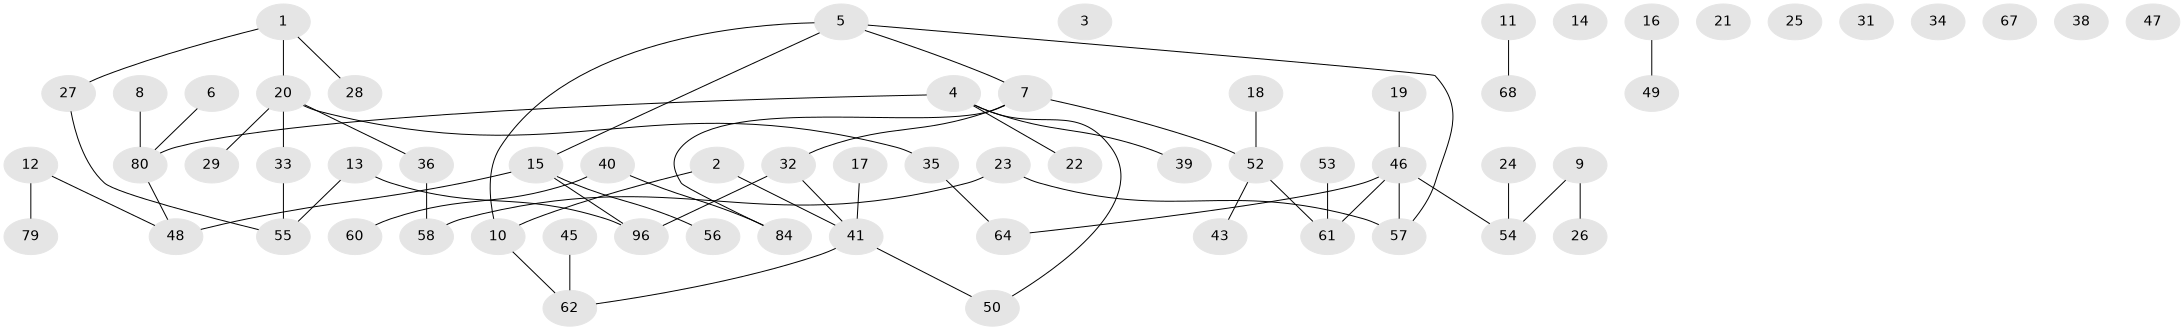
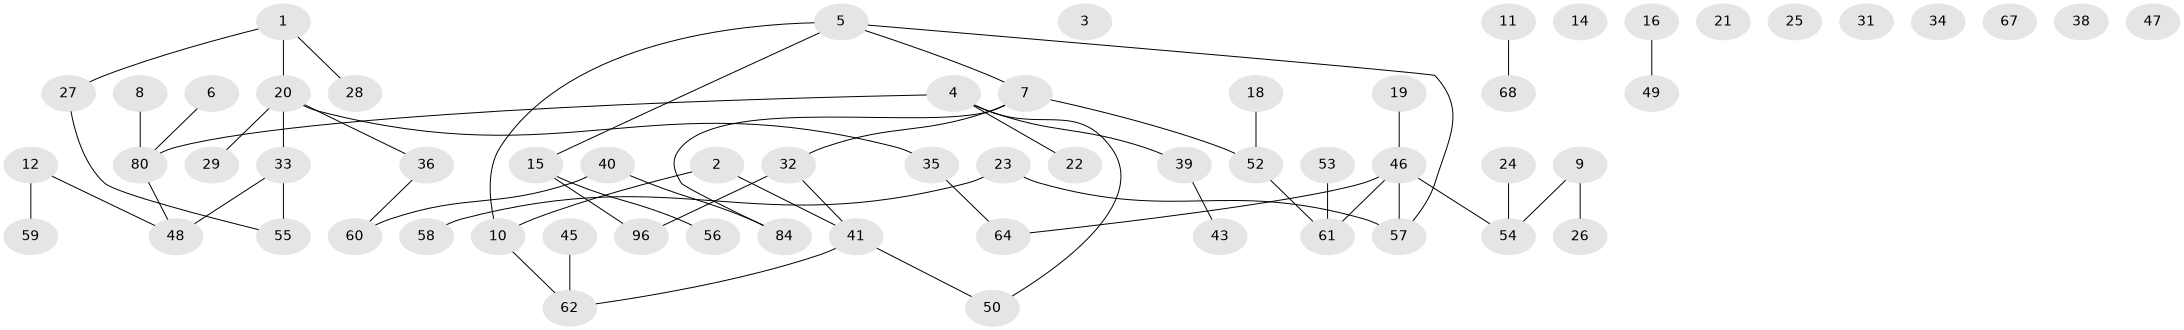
node "13": removed
node "17": removed
edge "52" -- "43": now "39" -- "43"
edge "15" -- "48": now "33" -- "48"
edge "36" -- "58": now "36" -- "60"
node "79": label "79" -> "59"
